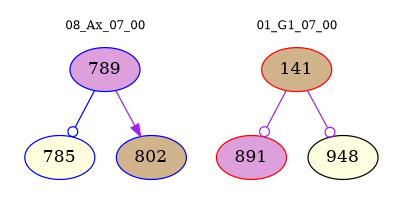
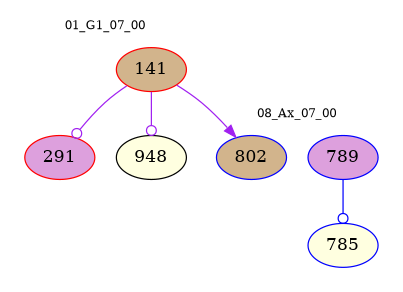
edge "789" -> "802": now "141" -> "802"
node "891": label "891" -> "291"
